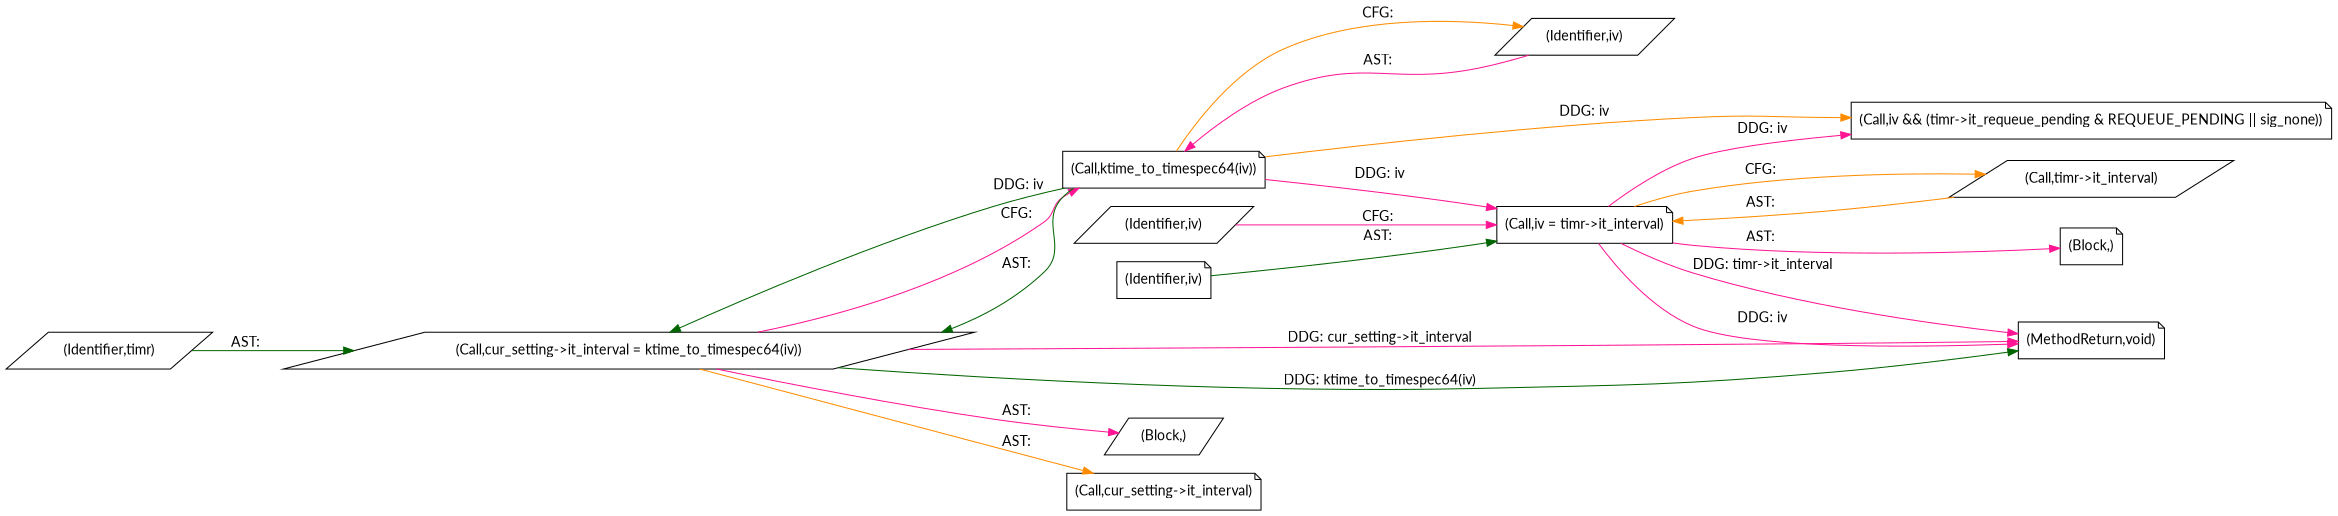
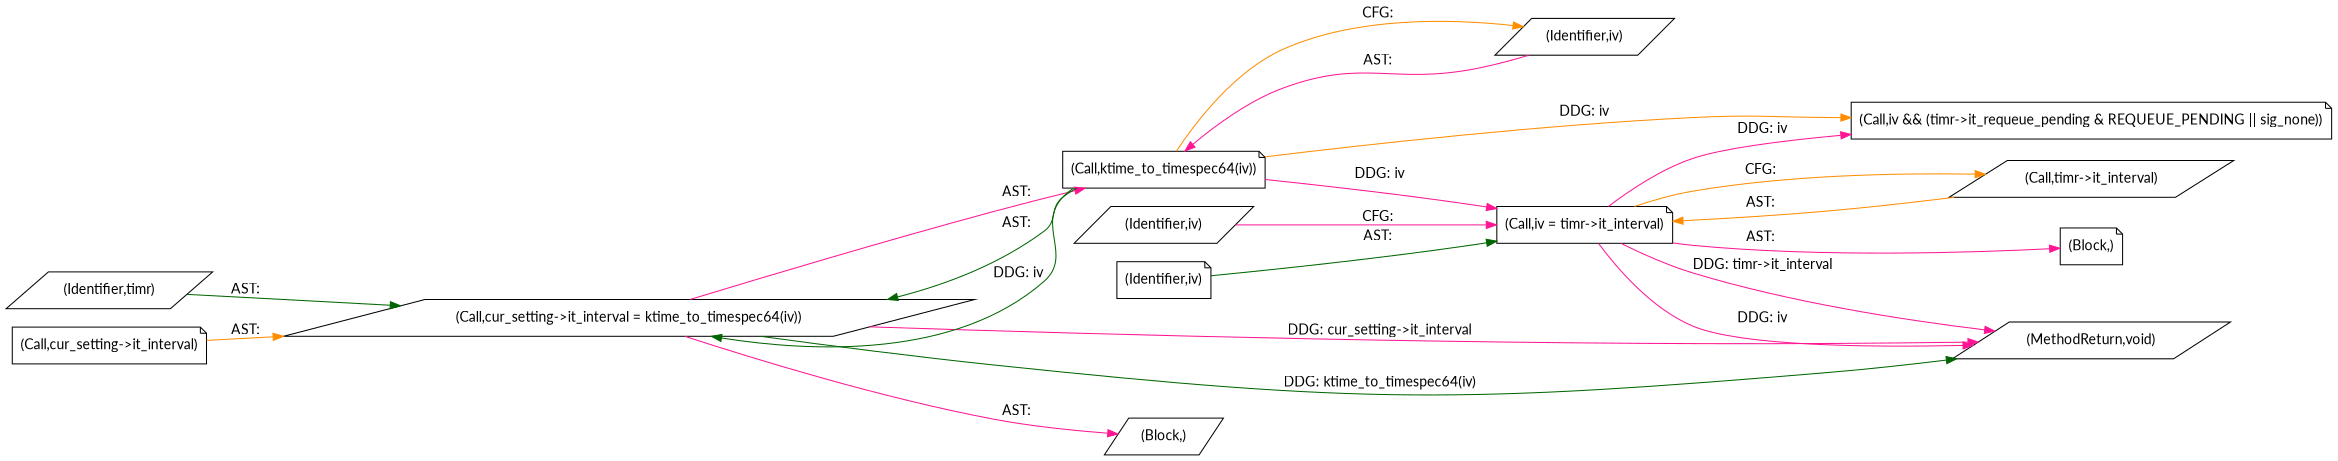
edge "(Call,cur_setting->it_interval = ktime_to_timespec64(iv))" -> "(Call,ktime_to_timespec64(iv))": label "CFG: " -> "AST: "
node "(MethodReturn,void)": shape note -> parallelogram
edge "(Call,cur_setting->it_interval = ktime_to_timespec64(iv))" -> "(Call,cur_setting->it_interval)": reversed
